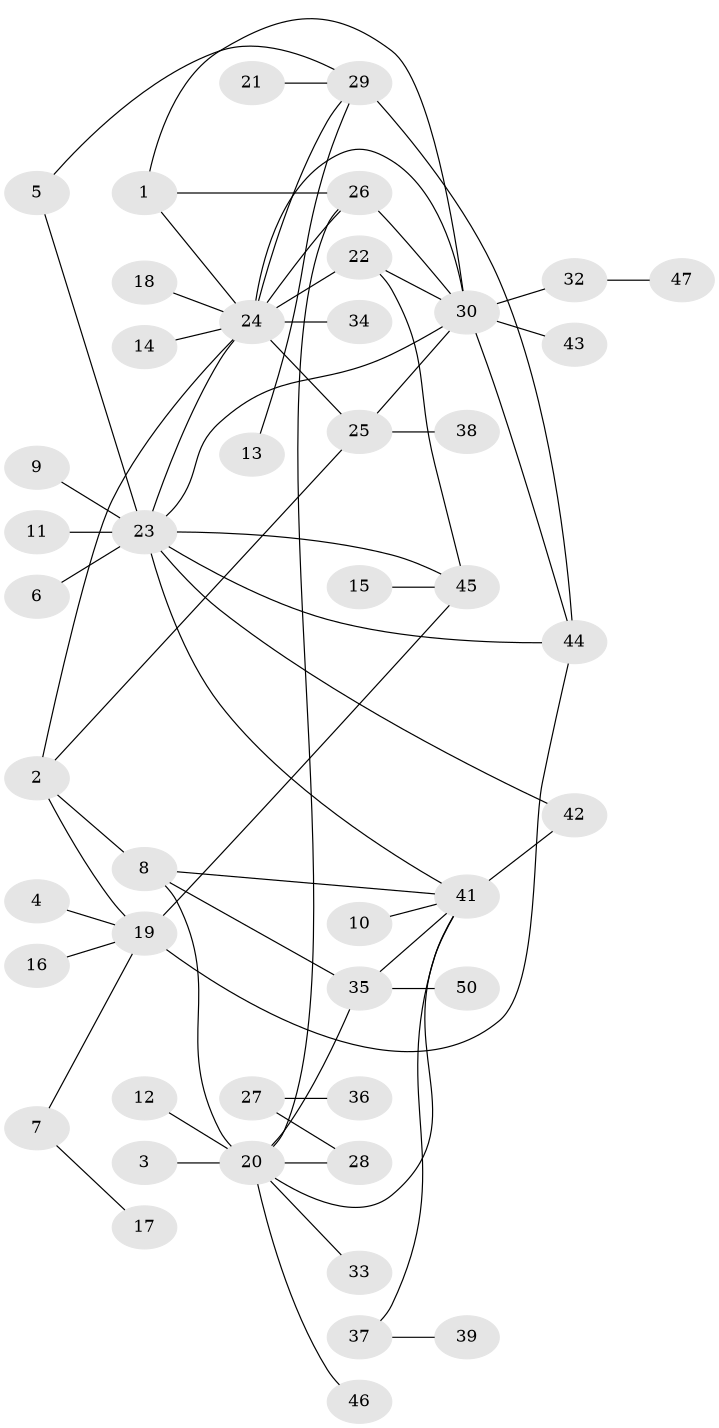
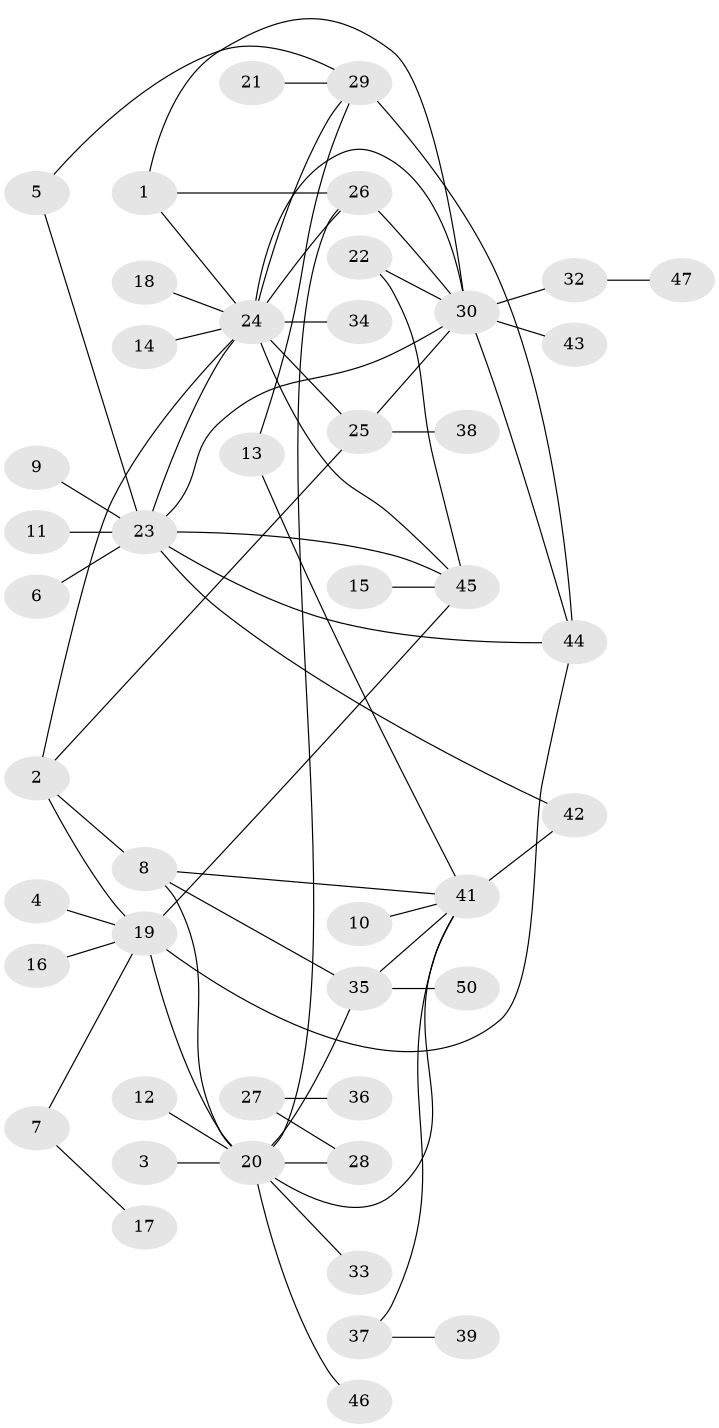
edge "22" -- "24": now "45" -- "24"
edge "23" -- "41": now "13" -- "41"
edge "19" -- "20": added
